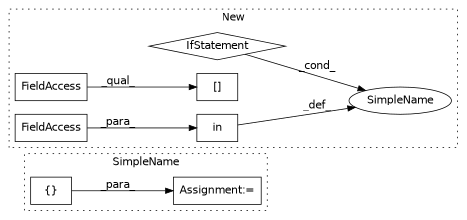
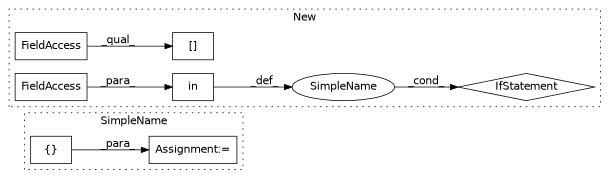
edge "IfStatement" -> "SimpleName": reversed
